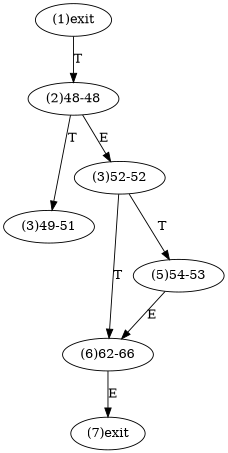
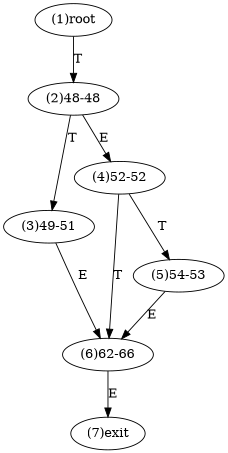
node "(1)exit": label "(1)exit" -> "(1)root"
node "(3)52-52": label "(3)52-52" -> "(4)52-52"
edge "(3)49-51" -> "(6)62-66": added, label "E"
